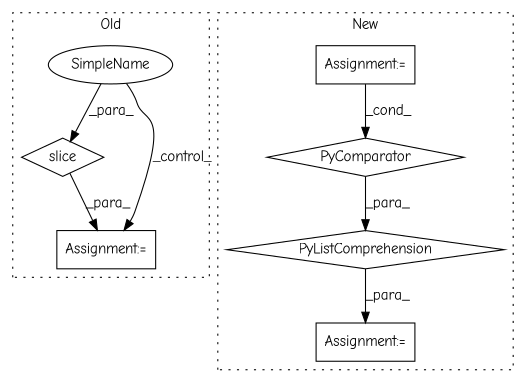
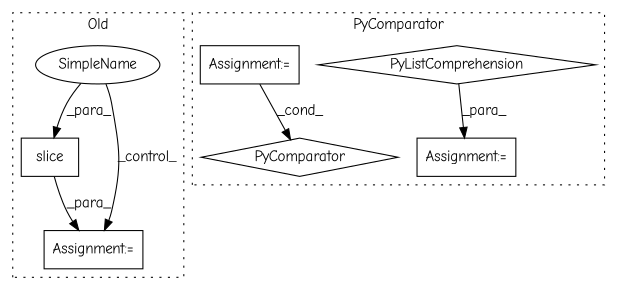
cluster "New": label "New" -> "PyComparator"
node "slice": shape diamond -> box
edge "PyComparator" -> "PyListComprehension": removed, label "_para_"
